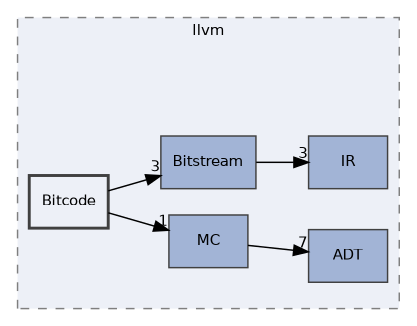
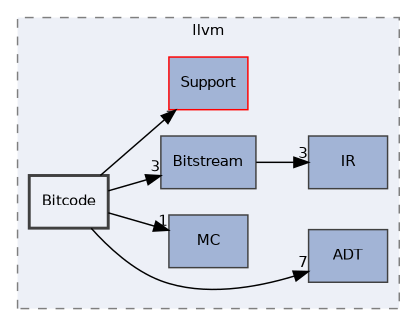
node "Support": added
edge "MC" -> "ADT": now "Bitcode" -> "ADT"
